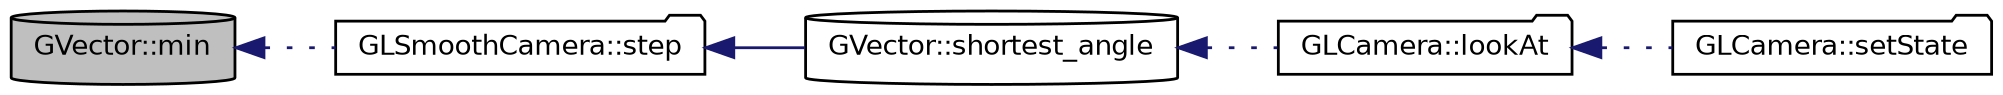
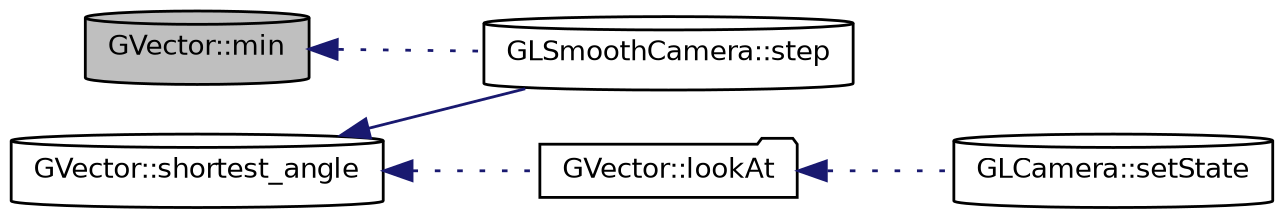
node "GLSmoothCamera::step": shape folder -> cylinder
edge "GVector::shortest_angle" -> "GLSmoothCamera::step": reversed
node "GLCamera::lookAt": label "GLCamera::lookAt" -> "GVector::lookAt"
node "GLCamera::setState": shape folder -> cylinder
